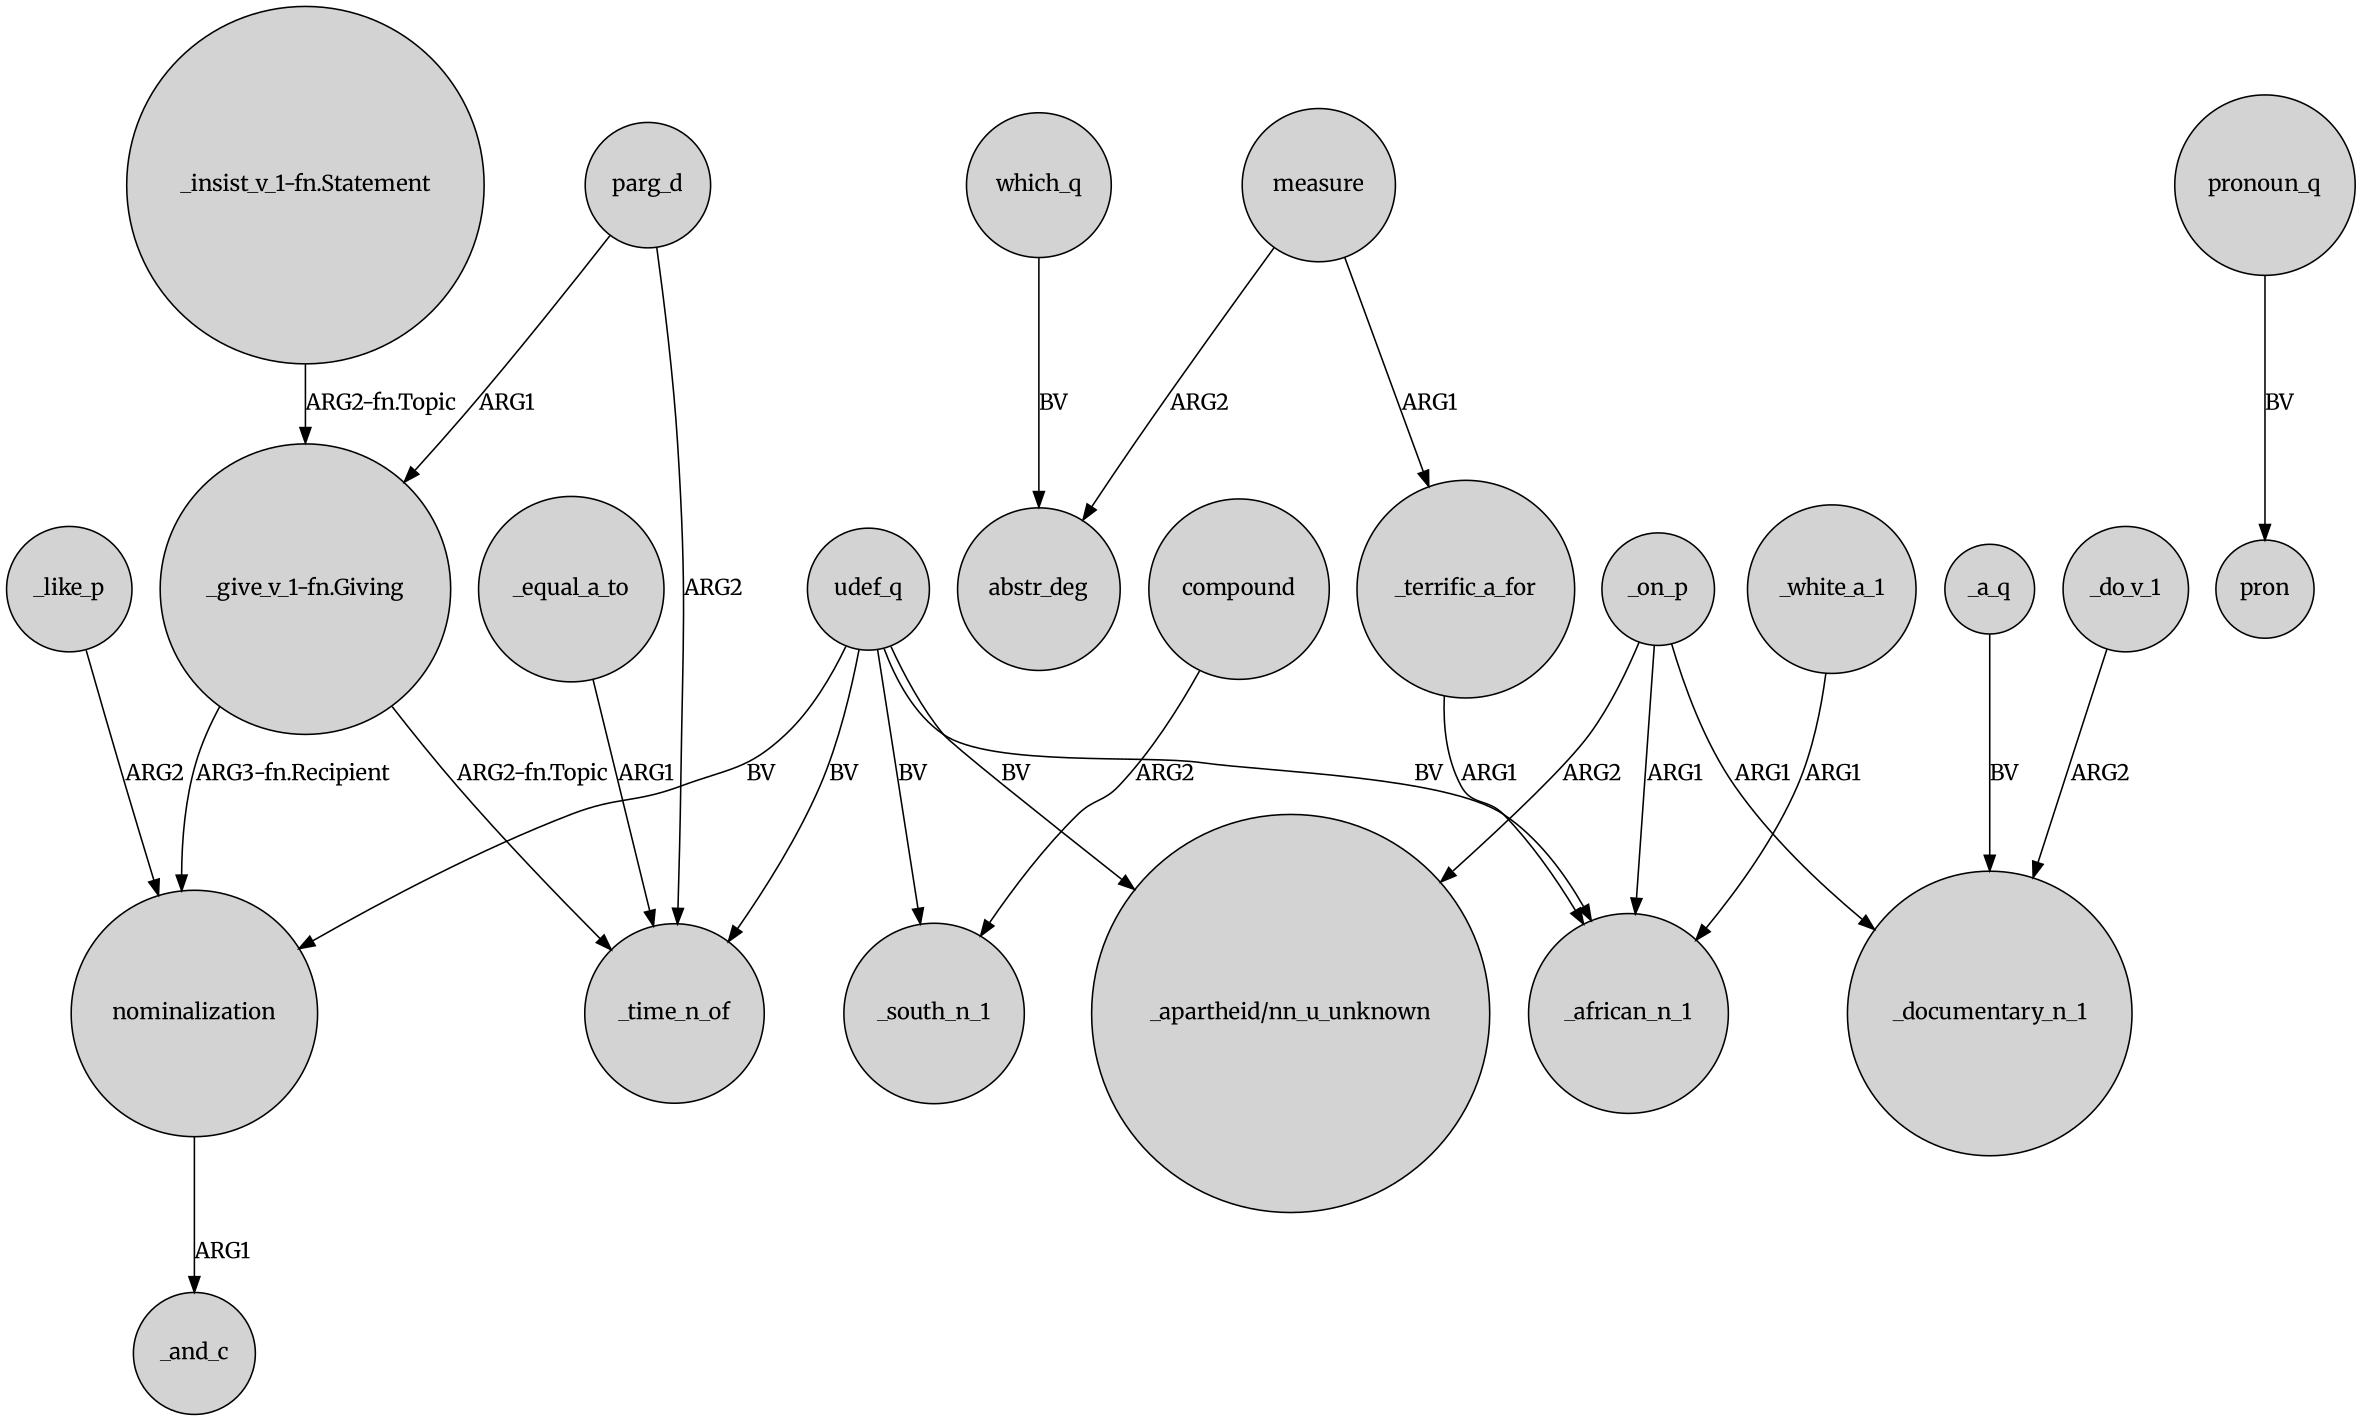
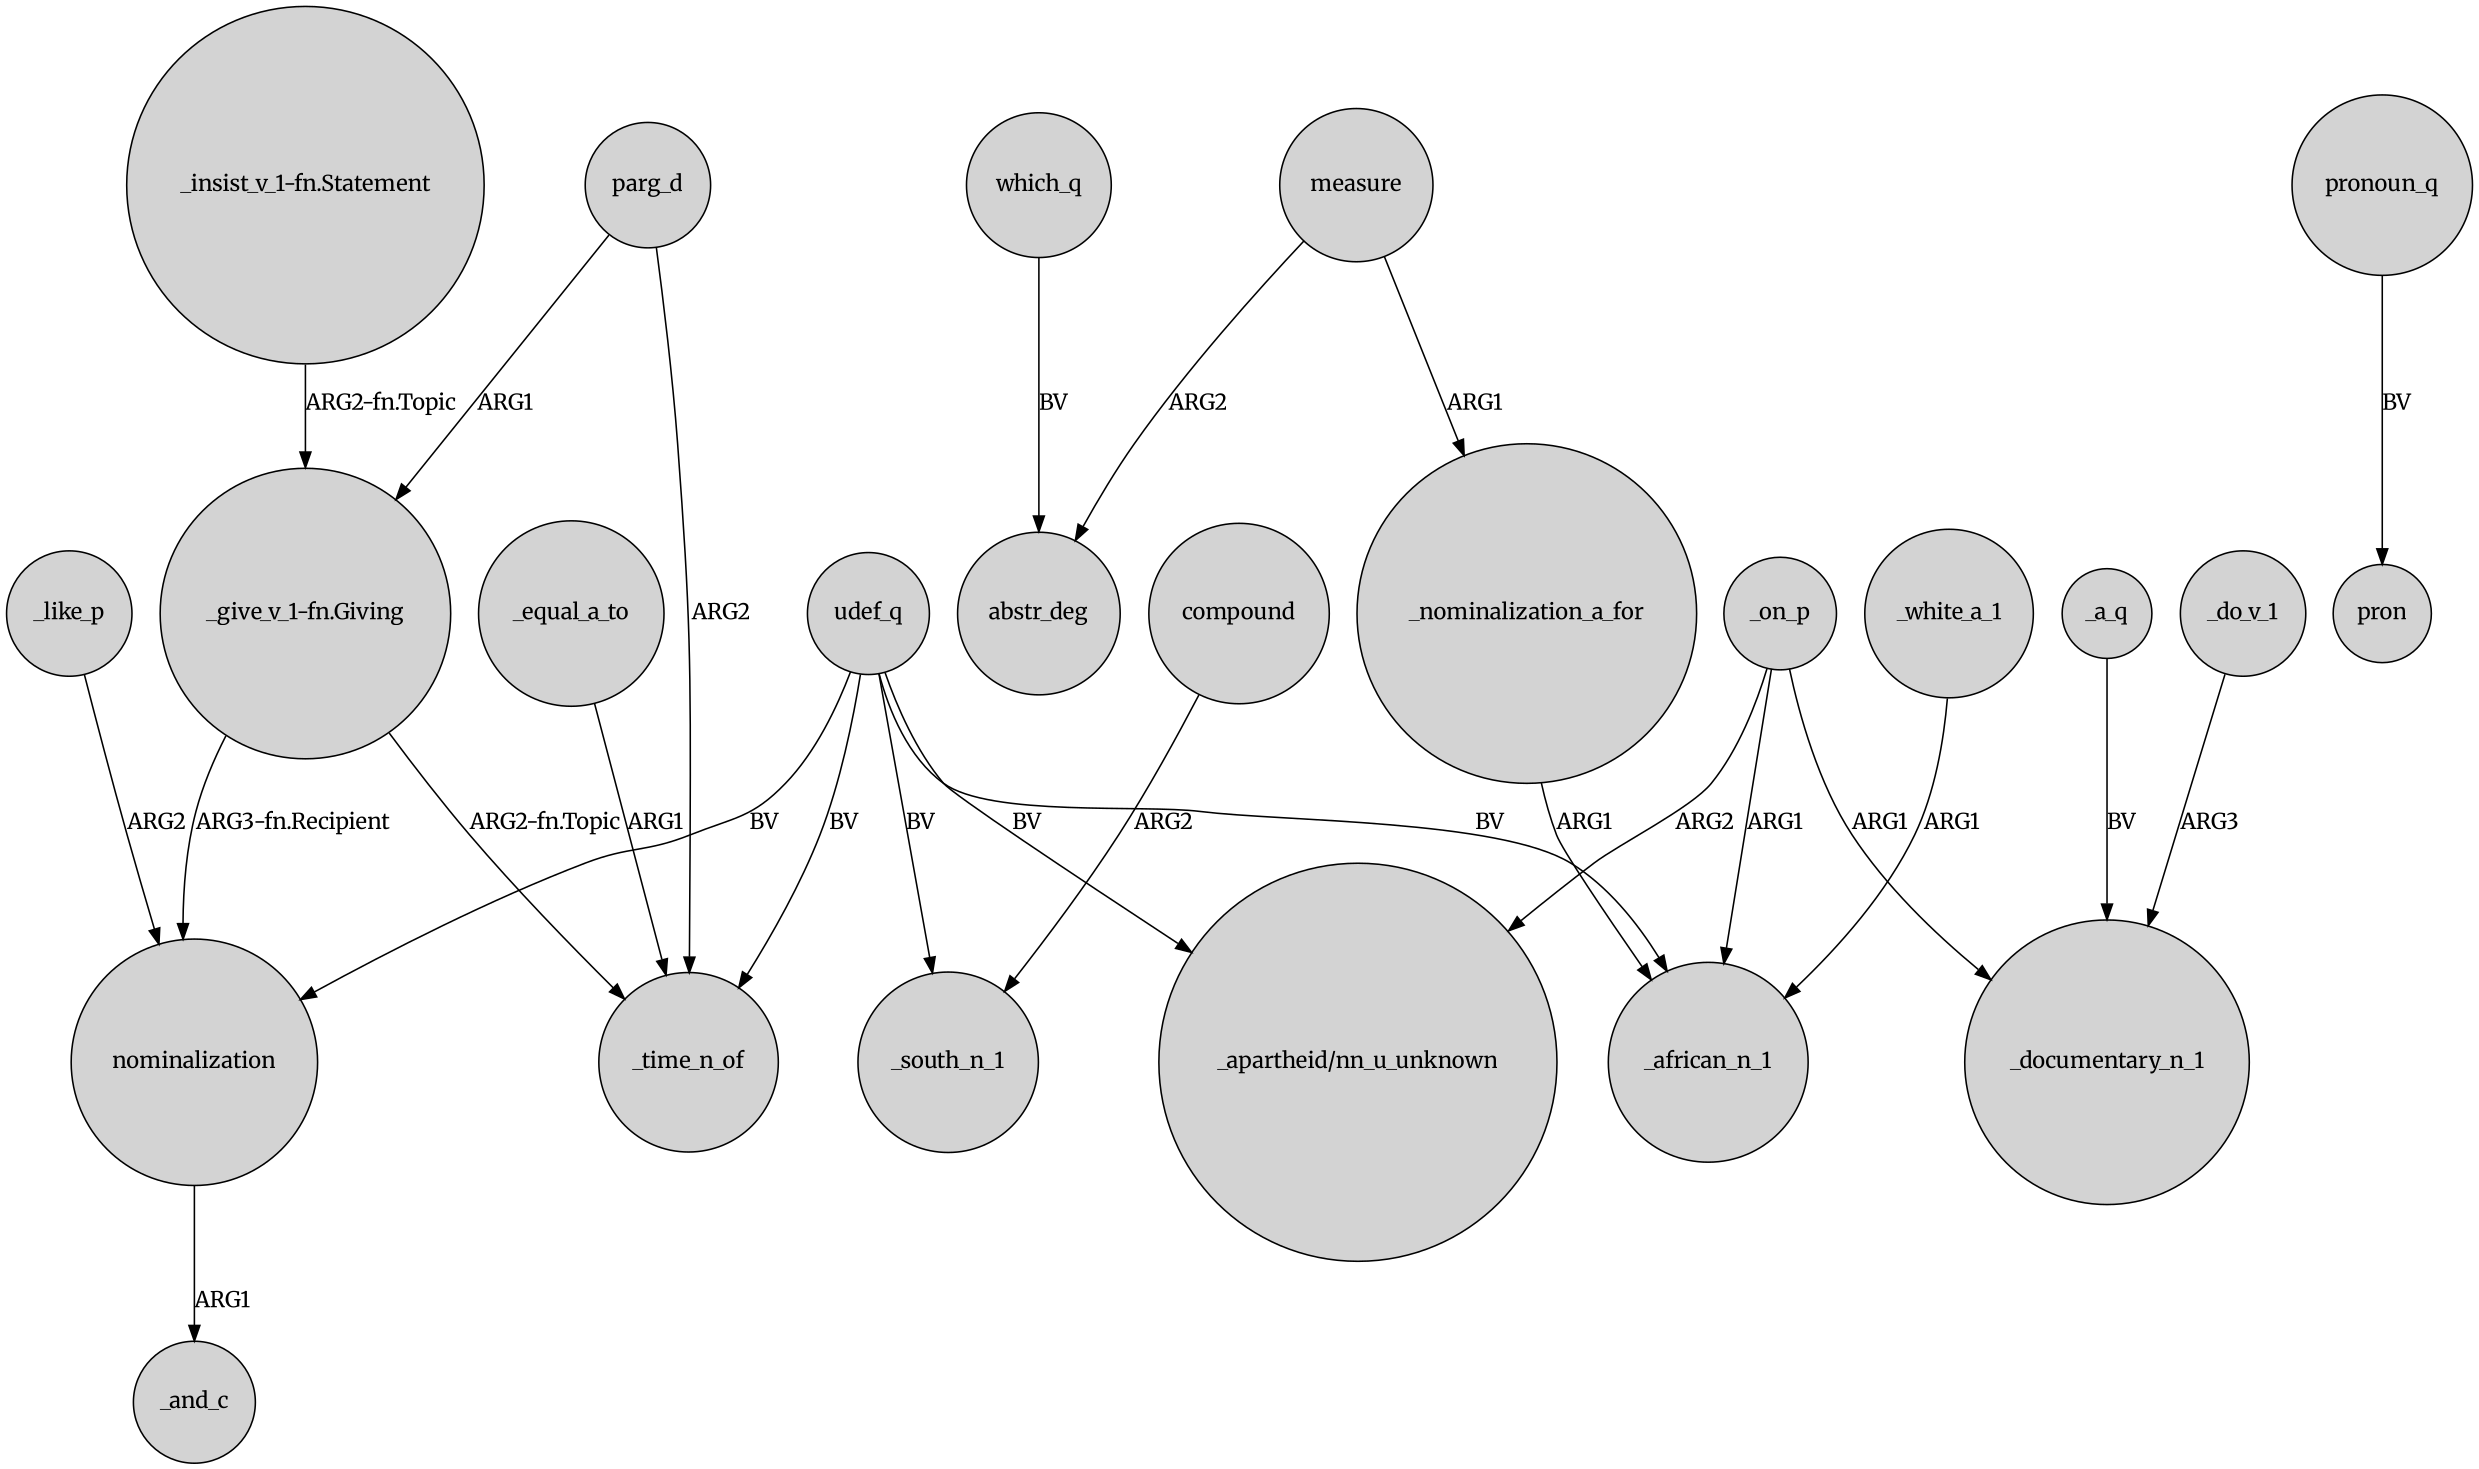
node "_terrific_a_for": label "_terrific_a_for" -> "_nominalization_a_for"
edge "_do_v_1" -> "_documentary_n_1": label "ARG2" -> "ARG3"
